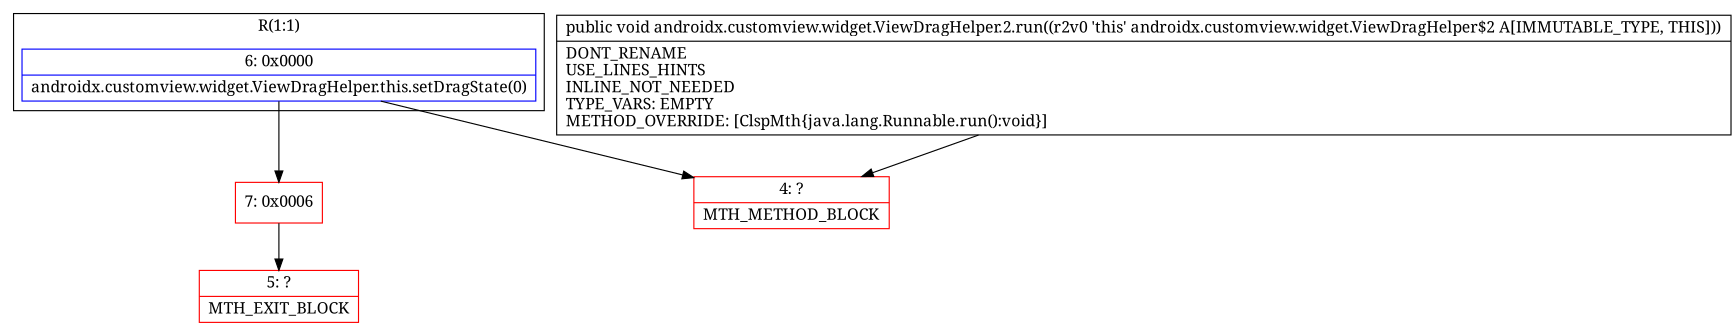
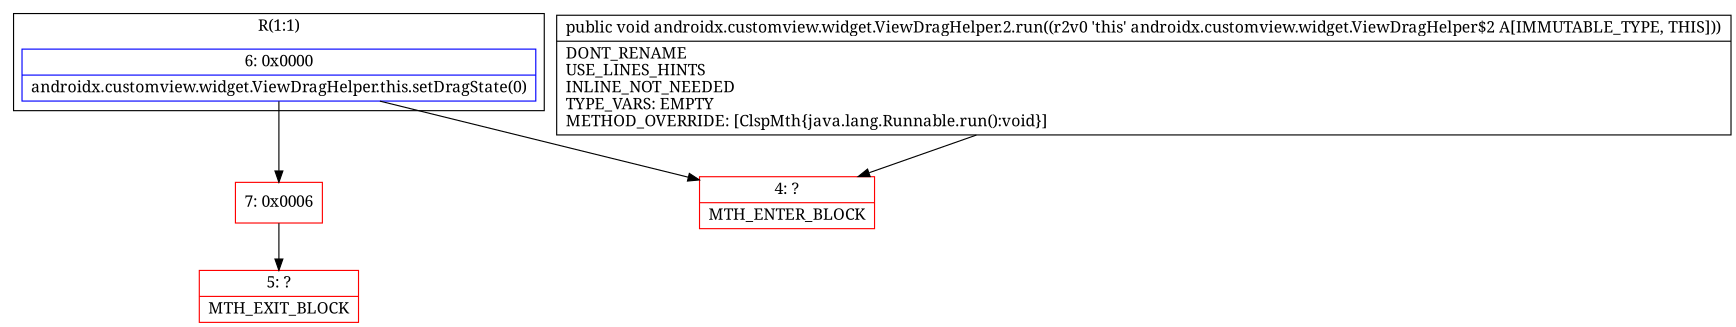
node "4: ?": text "MTH_METHOD_BLOCK" -> "MTH_ENTER_BLOCK"
